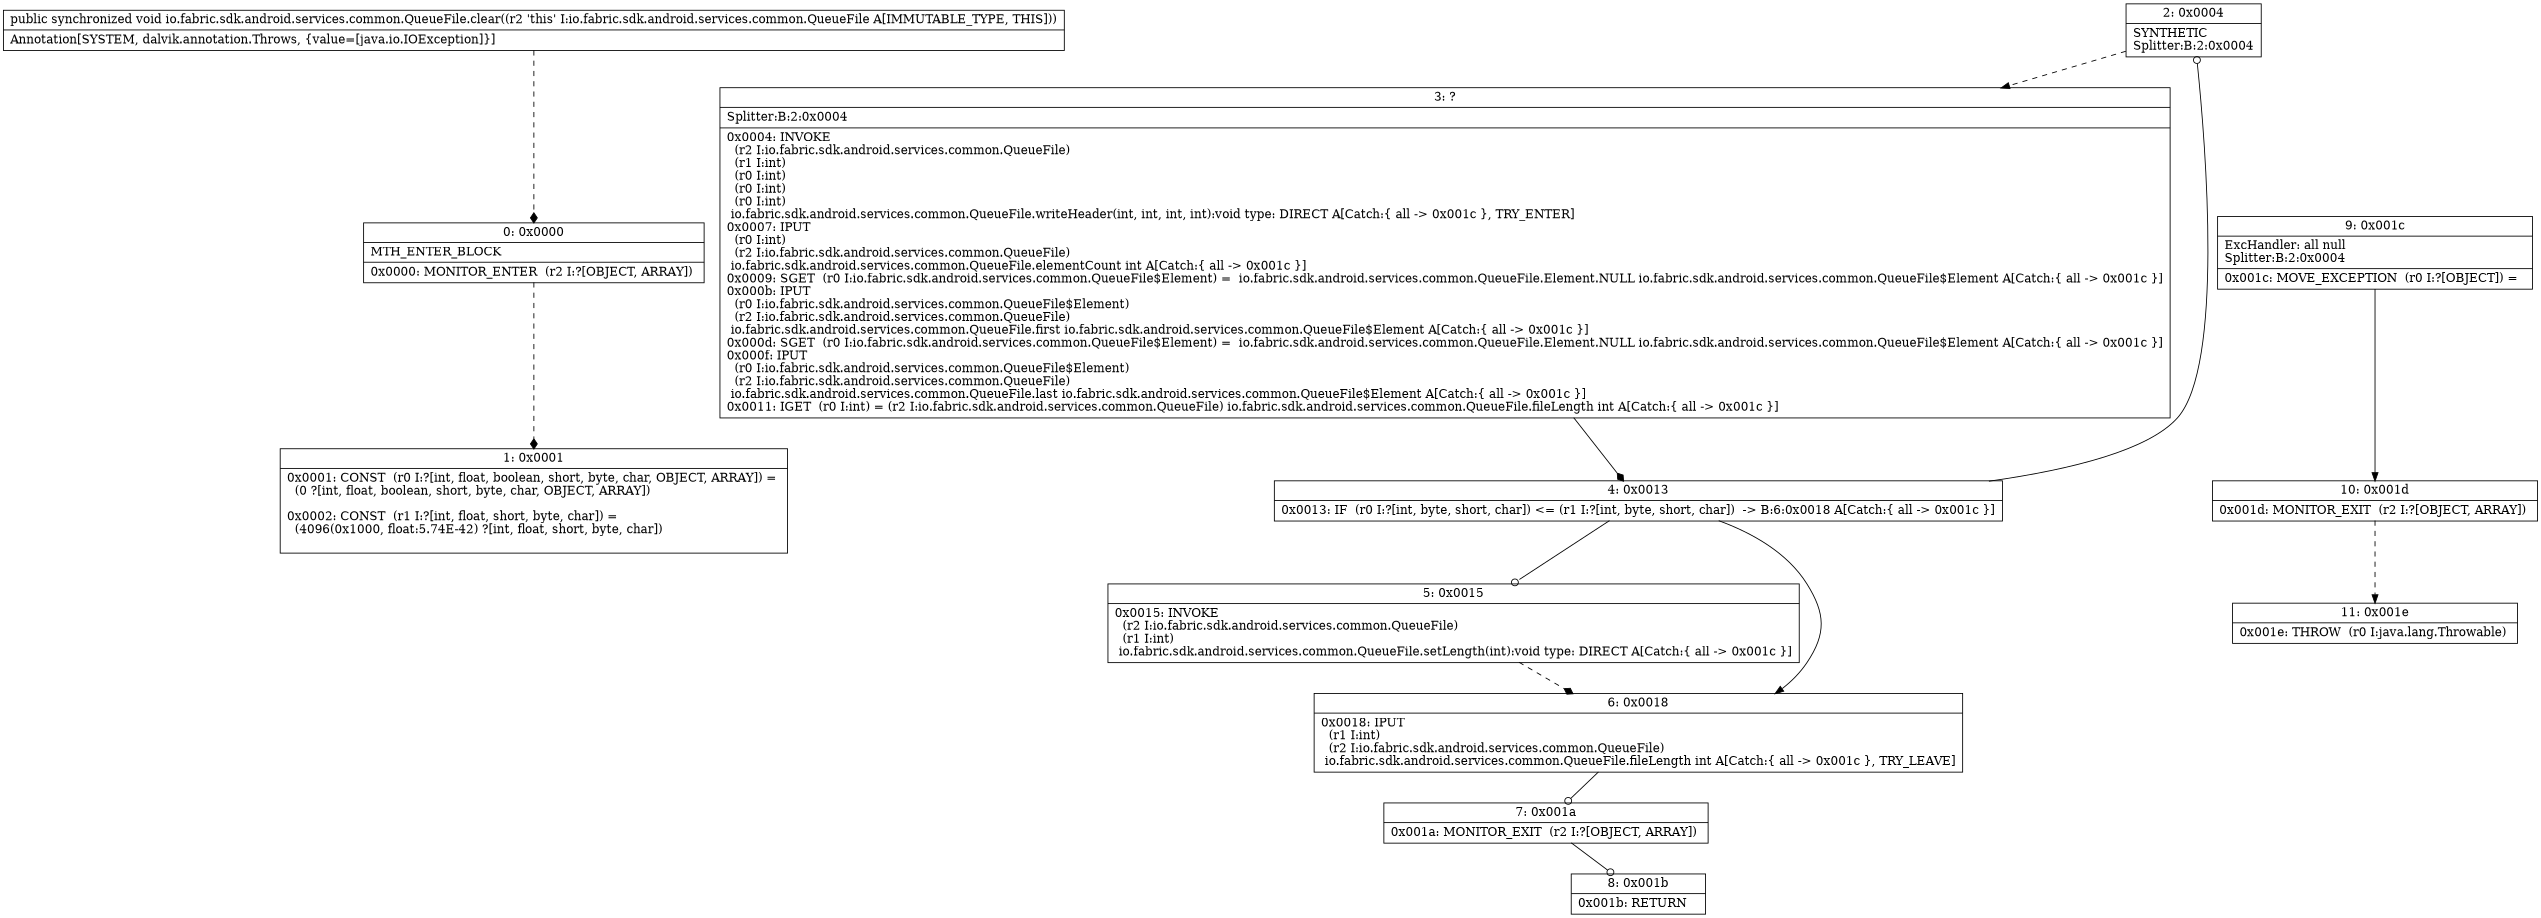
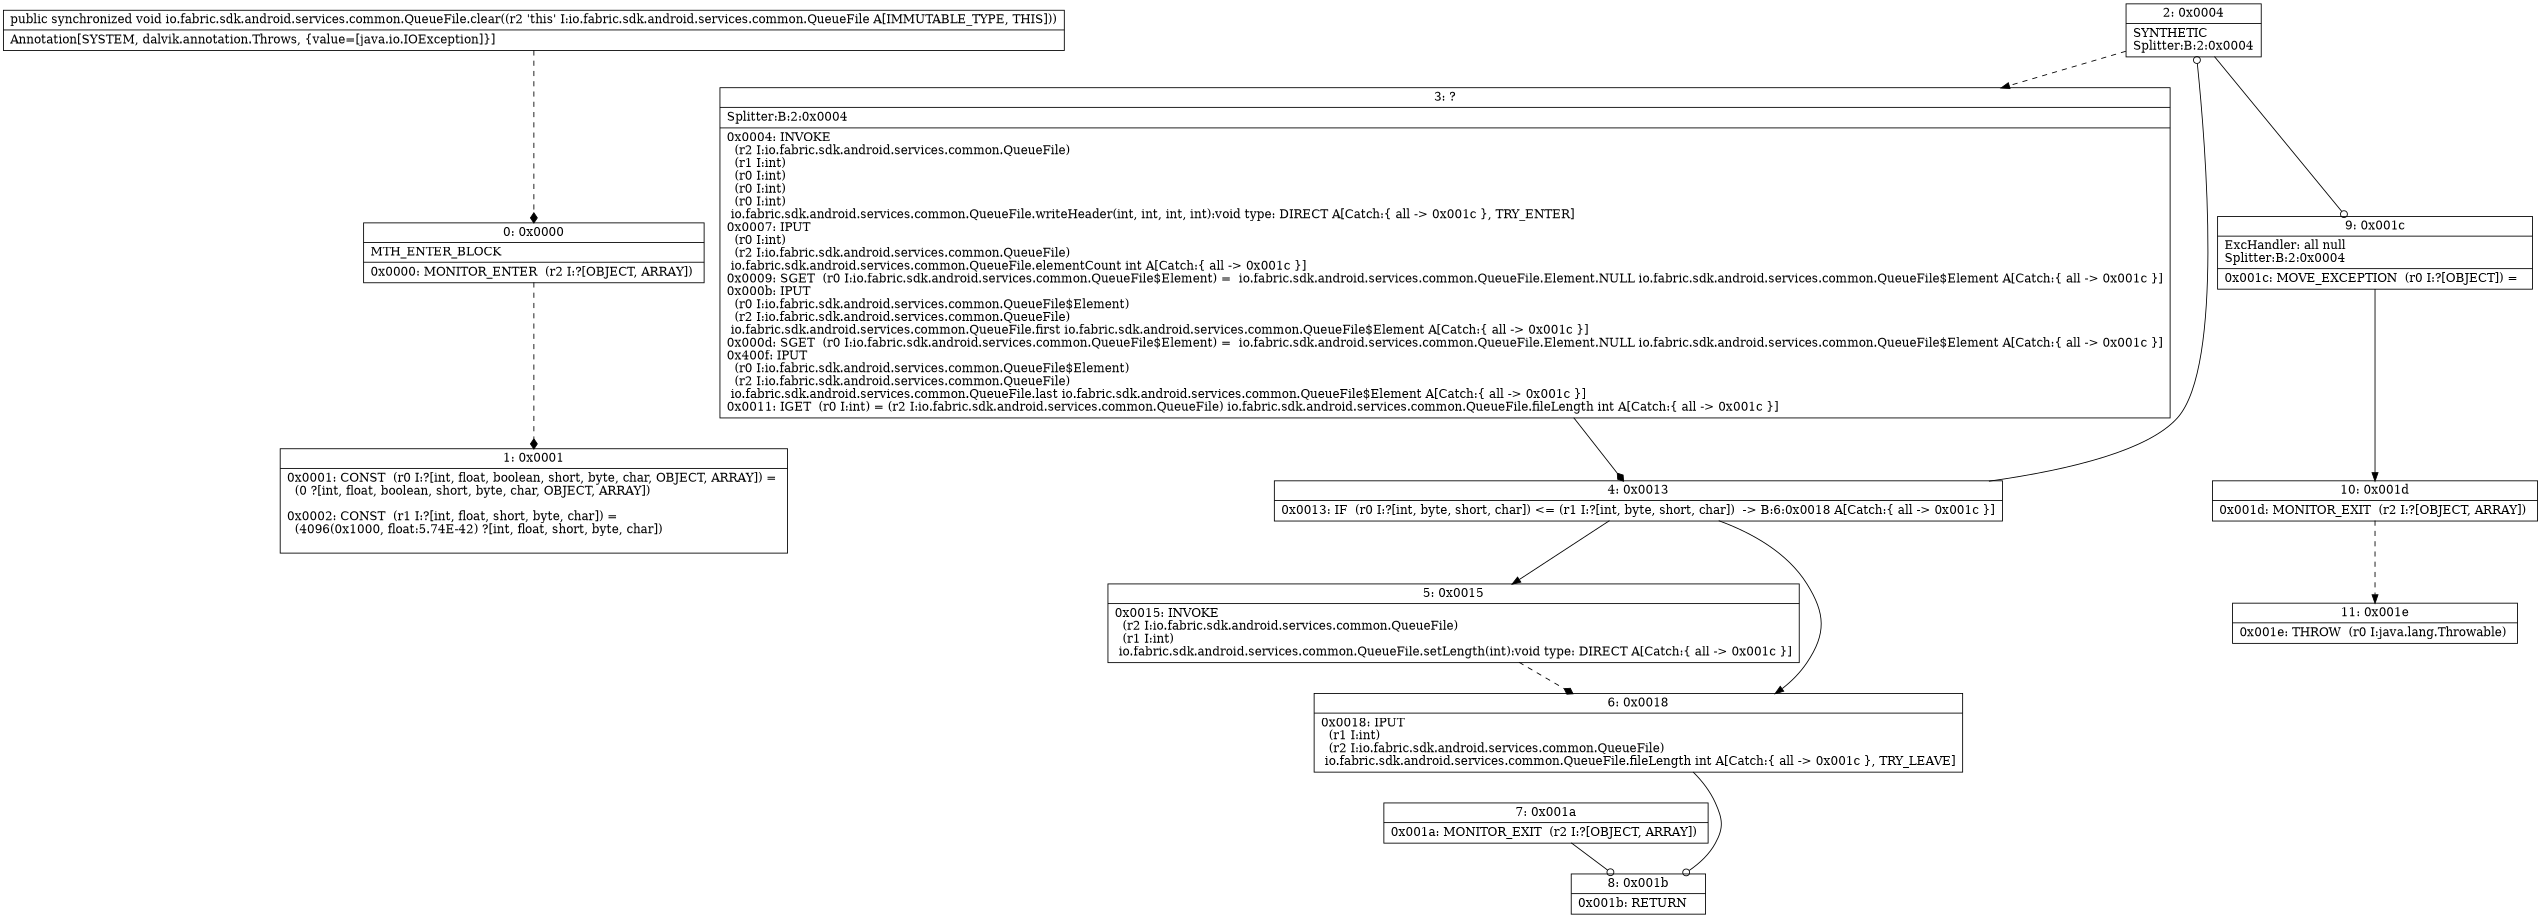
edge "2: 0x0004" -> "9: 0x001c": added
node "3: ?": text "0x000f: IPUT" -> "0x400f: IPUT"
edge "4: 0x0013" -> "5: 0x0015": arrowhead odot -> normal
edge "6: 0x0018" -> "7: 0x001a": now "6: 0x0018" -> "8: 0x001b"
